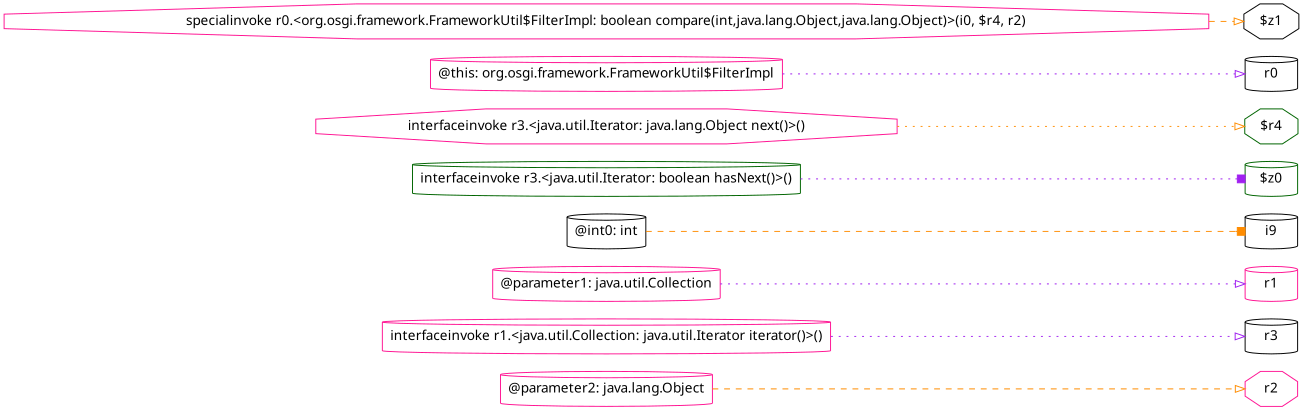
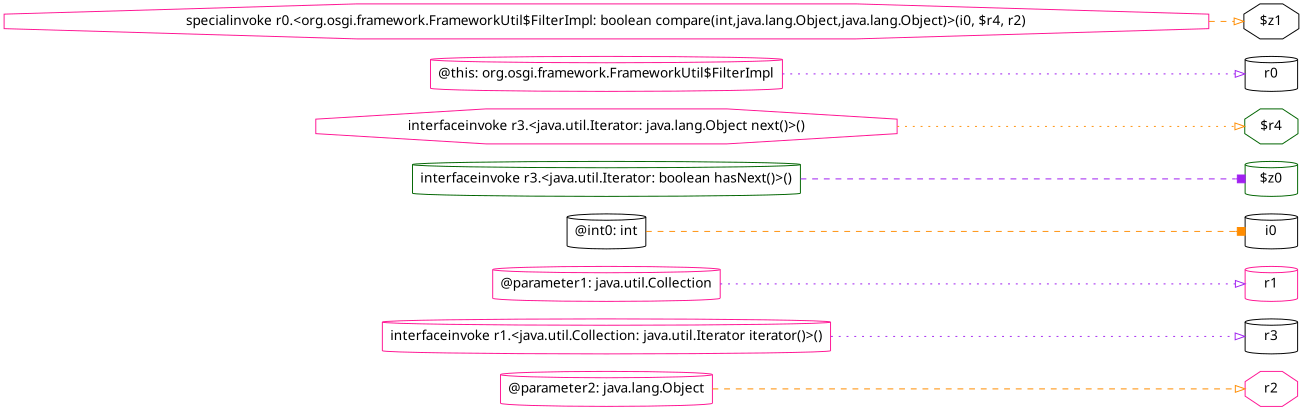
edge "interfaceinvoke r3.<java.util.Iterator: boolean hasNext()>()" -> "$z0": style dotted -> dashed
node "i9": label "i9" -> "i0"
